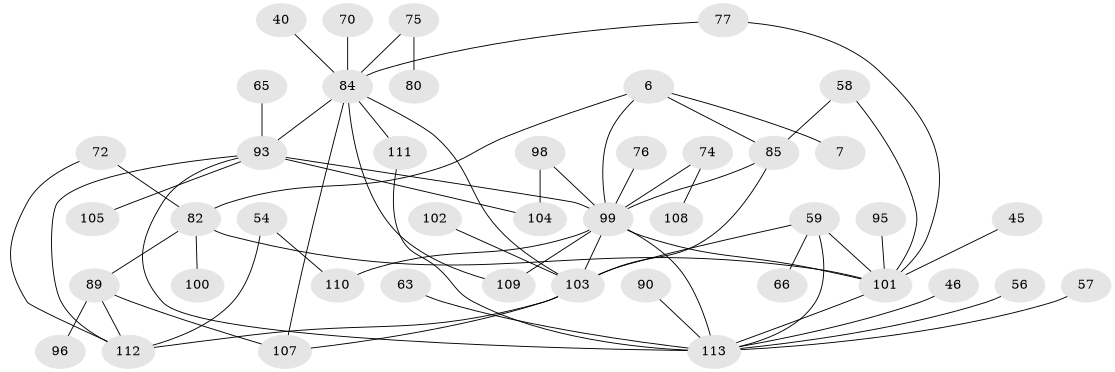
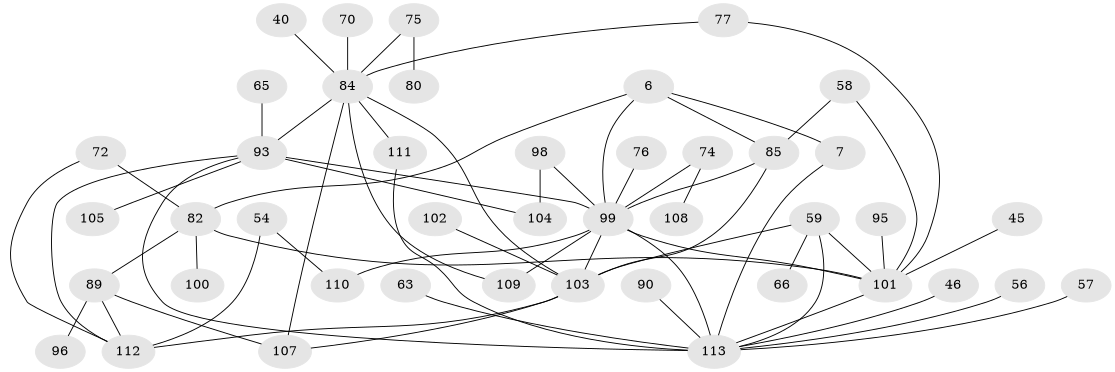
edge "7" -- "113": added
